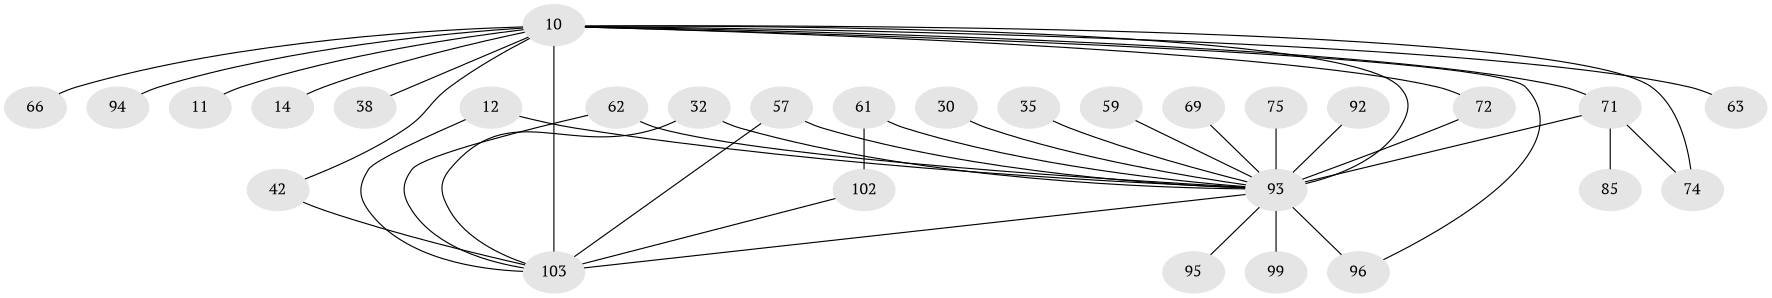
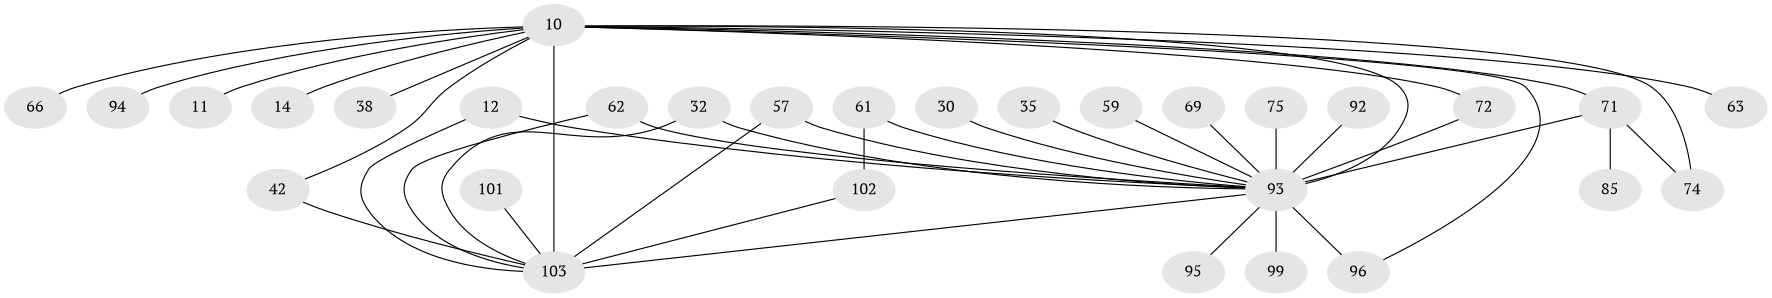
node "101": added
